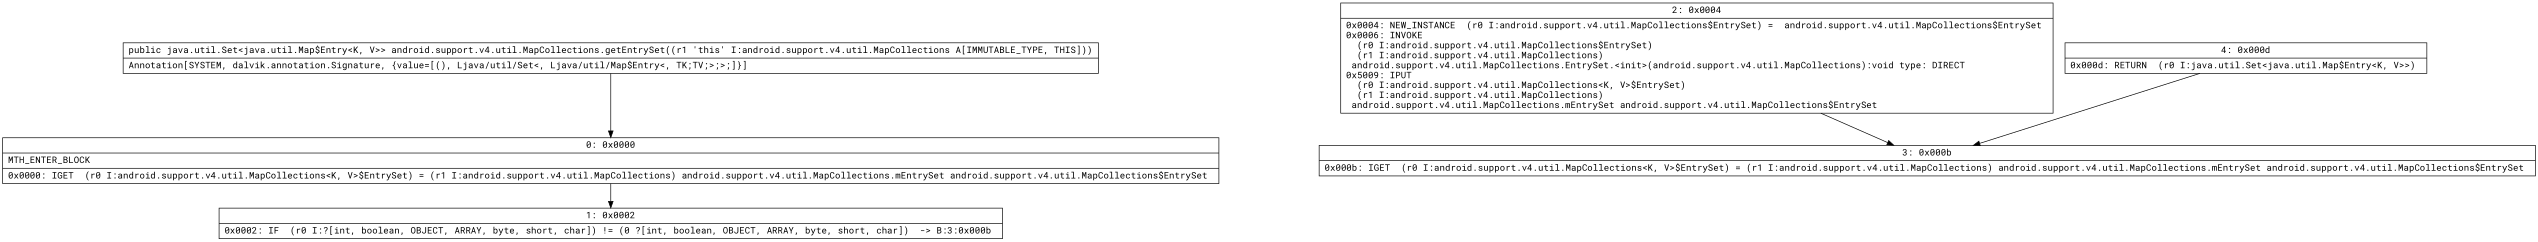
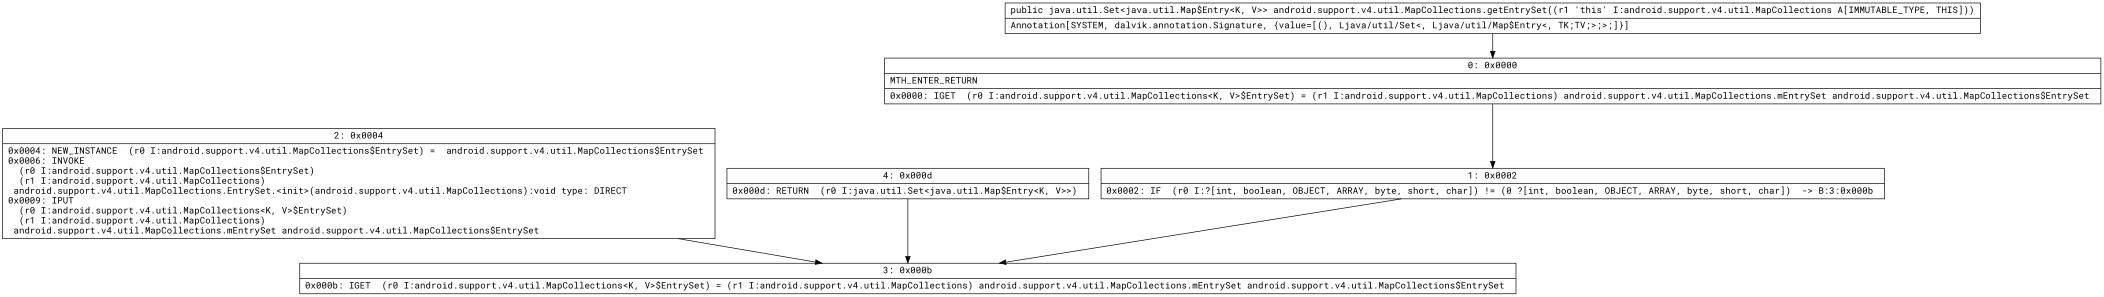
node "2: 0x0004": text "0x5009: IPUT" -> "0x0009: IPUT"
node "0: 0x0000": text "MTH_ENTER_BLOCK" -> "MTH_ENTER_RETURN"
edge "1: 0x0002" -> "3: 0x000b": added
